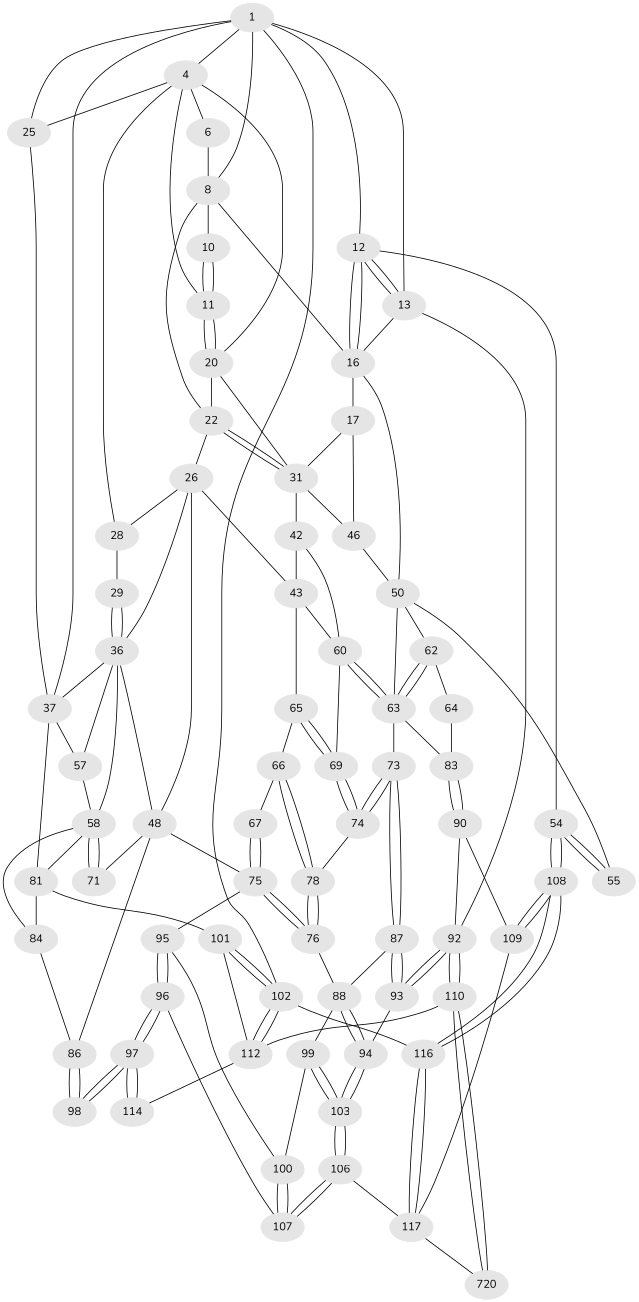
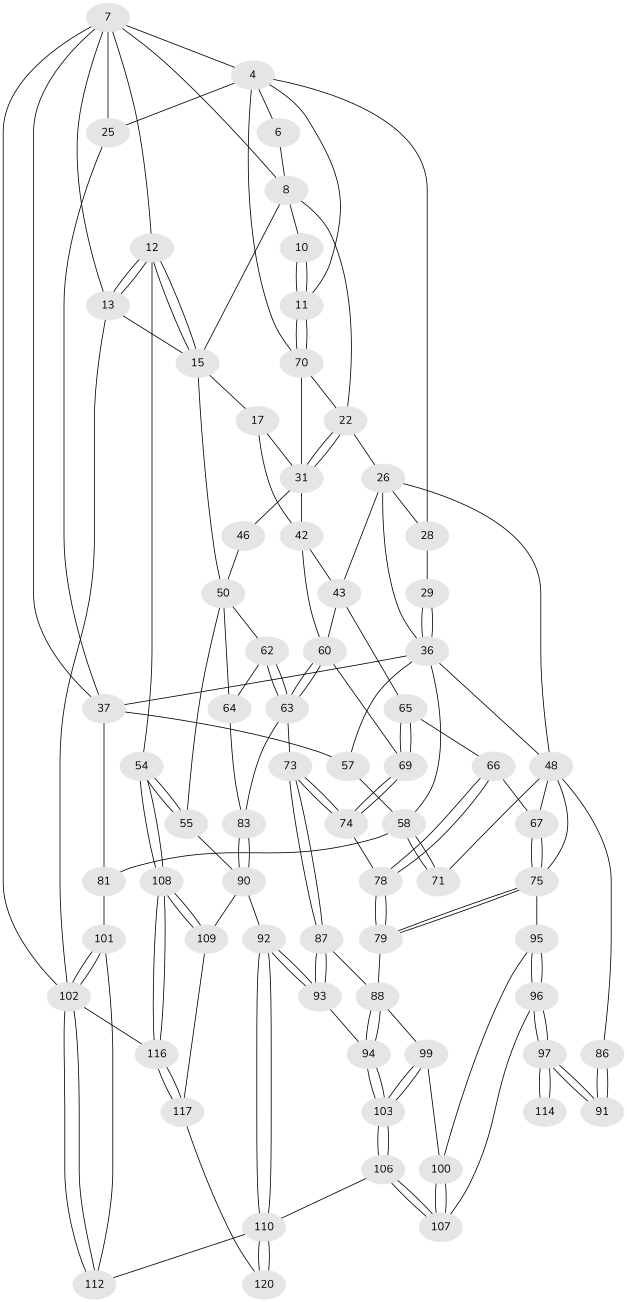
node "1": label "1" -> "7"
node "20": label "20" -> "70"
node "16": label "16" -> "15"
edge "17" -- "46": now "17" -- "42"
edge "13" -- "92": now "13" -- "102"
edge "50" -- "63": now "50" -- "64"
edge "48" -- "67": added
edge "55" -- "90": added
node "84": removed
node "76": label "76" -> "79"
edge "112" -- "114": removed
node "98": label "98" -> "91"
edge "106" -- "117": now "106" -- "110"
node "720": label "720" -> "120"
